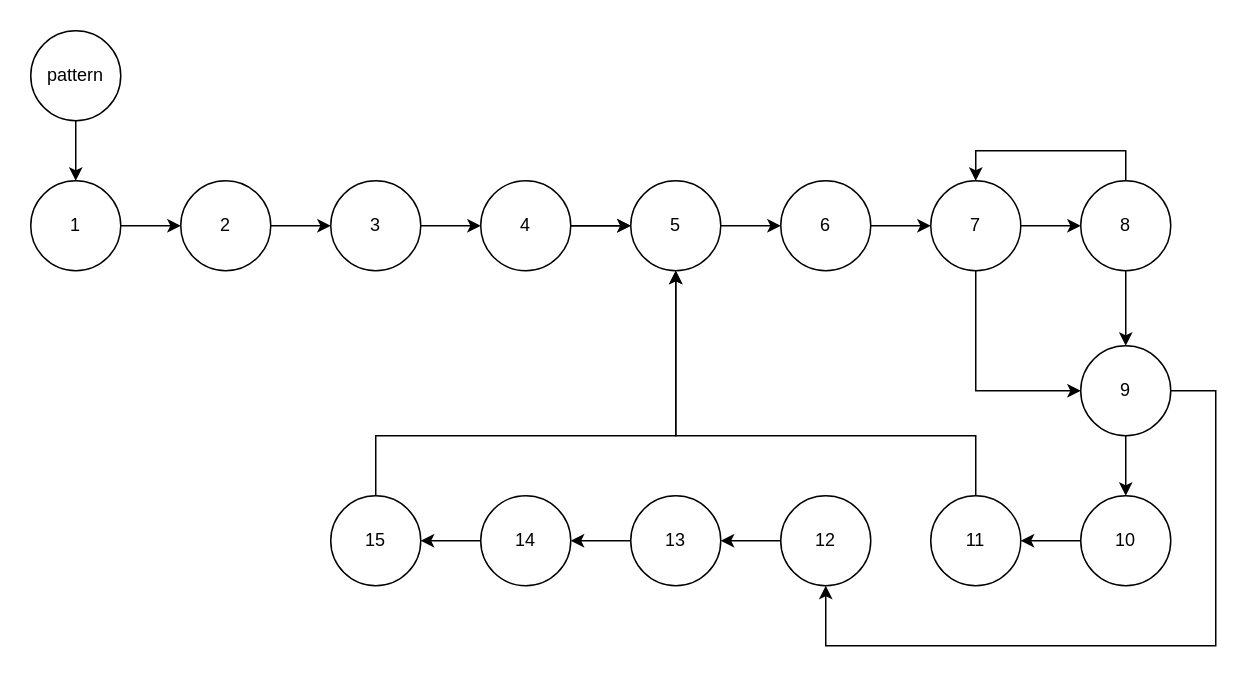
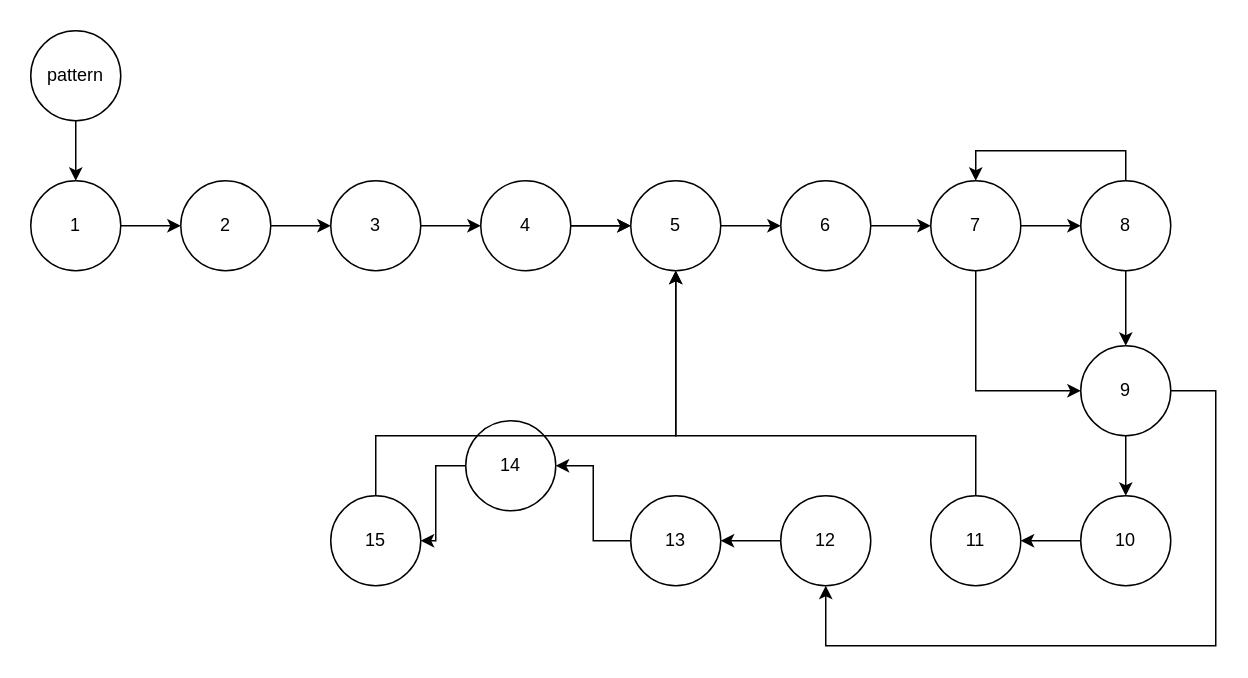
node "14": moved (526, 541) -> (511, 466)
